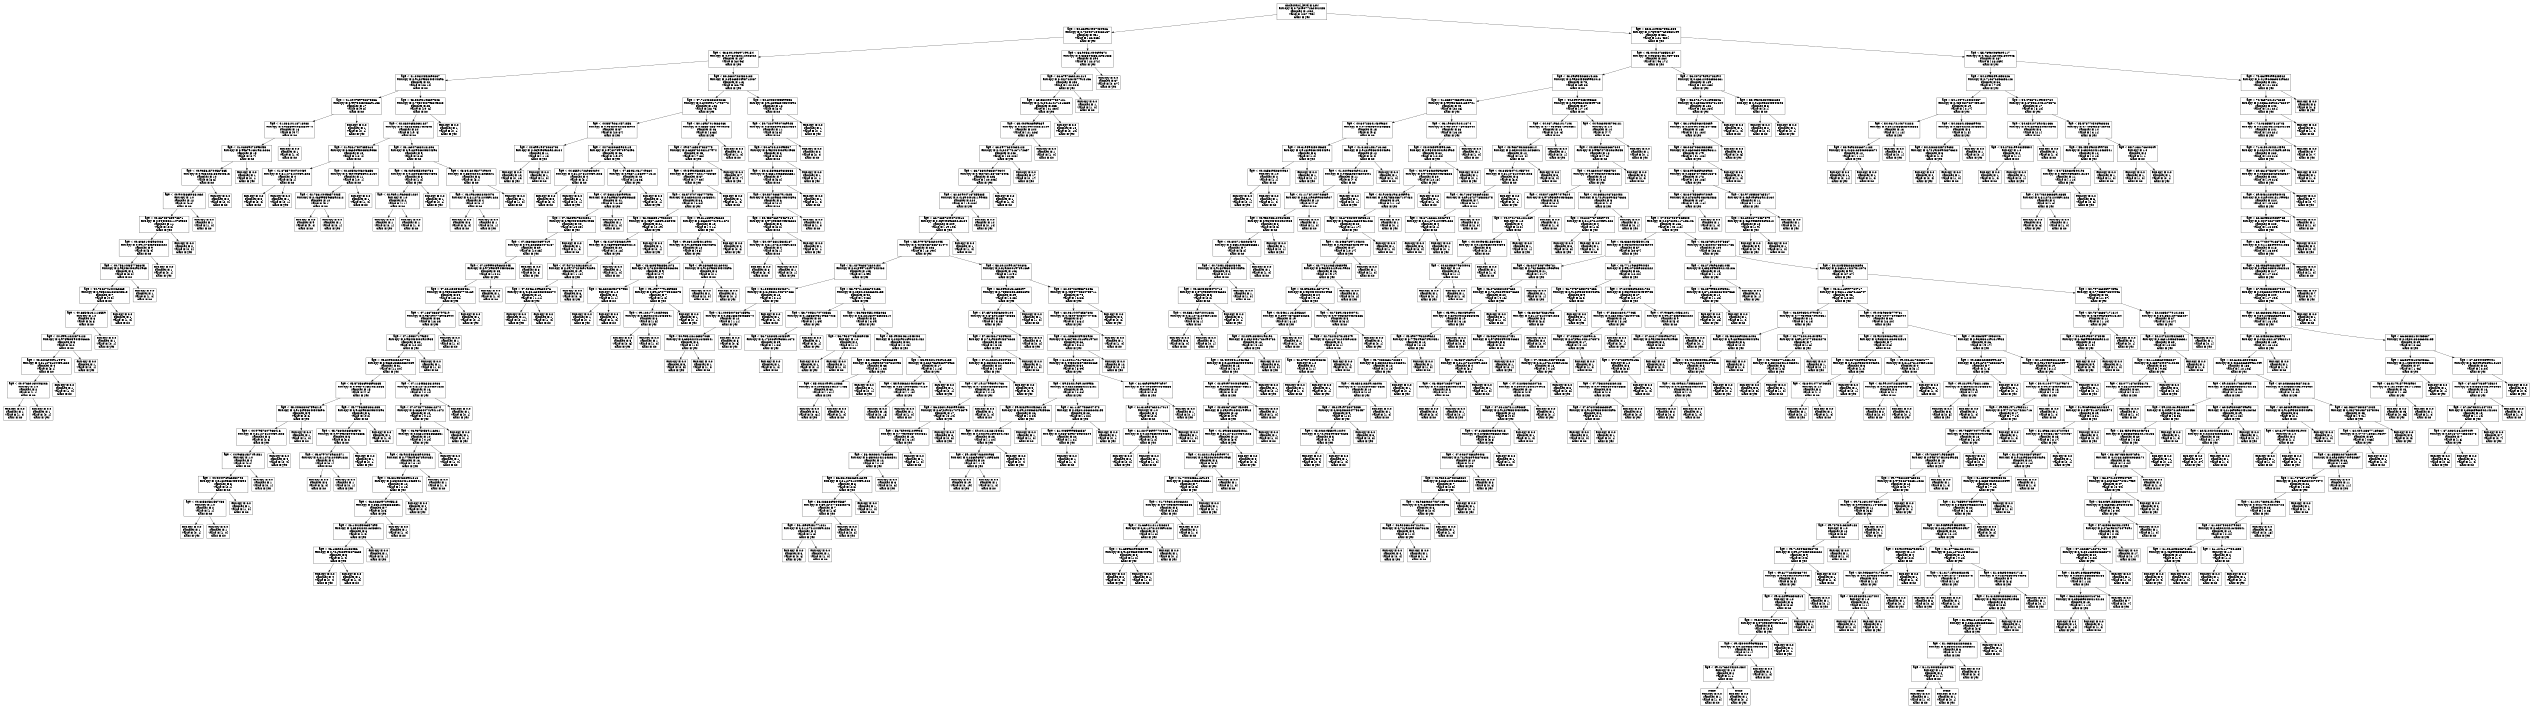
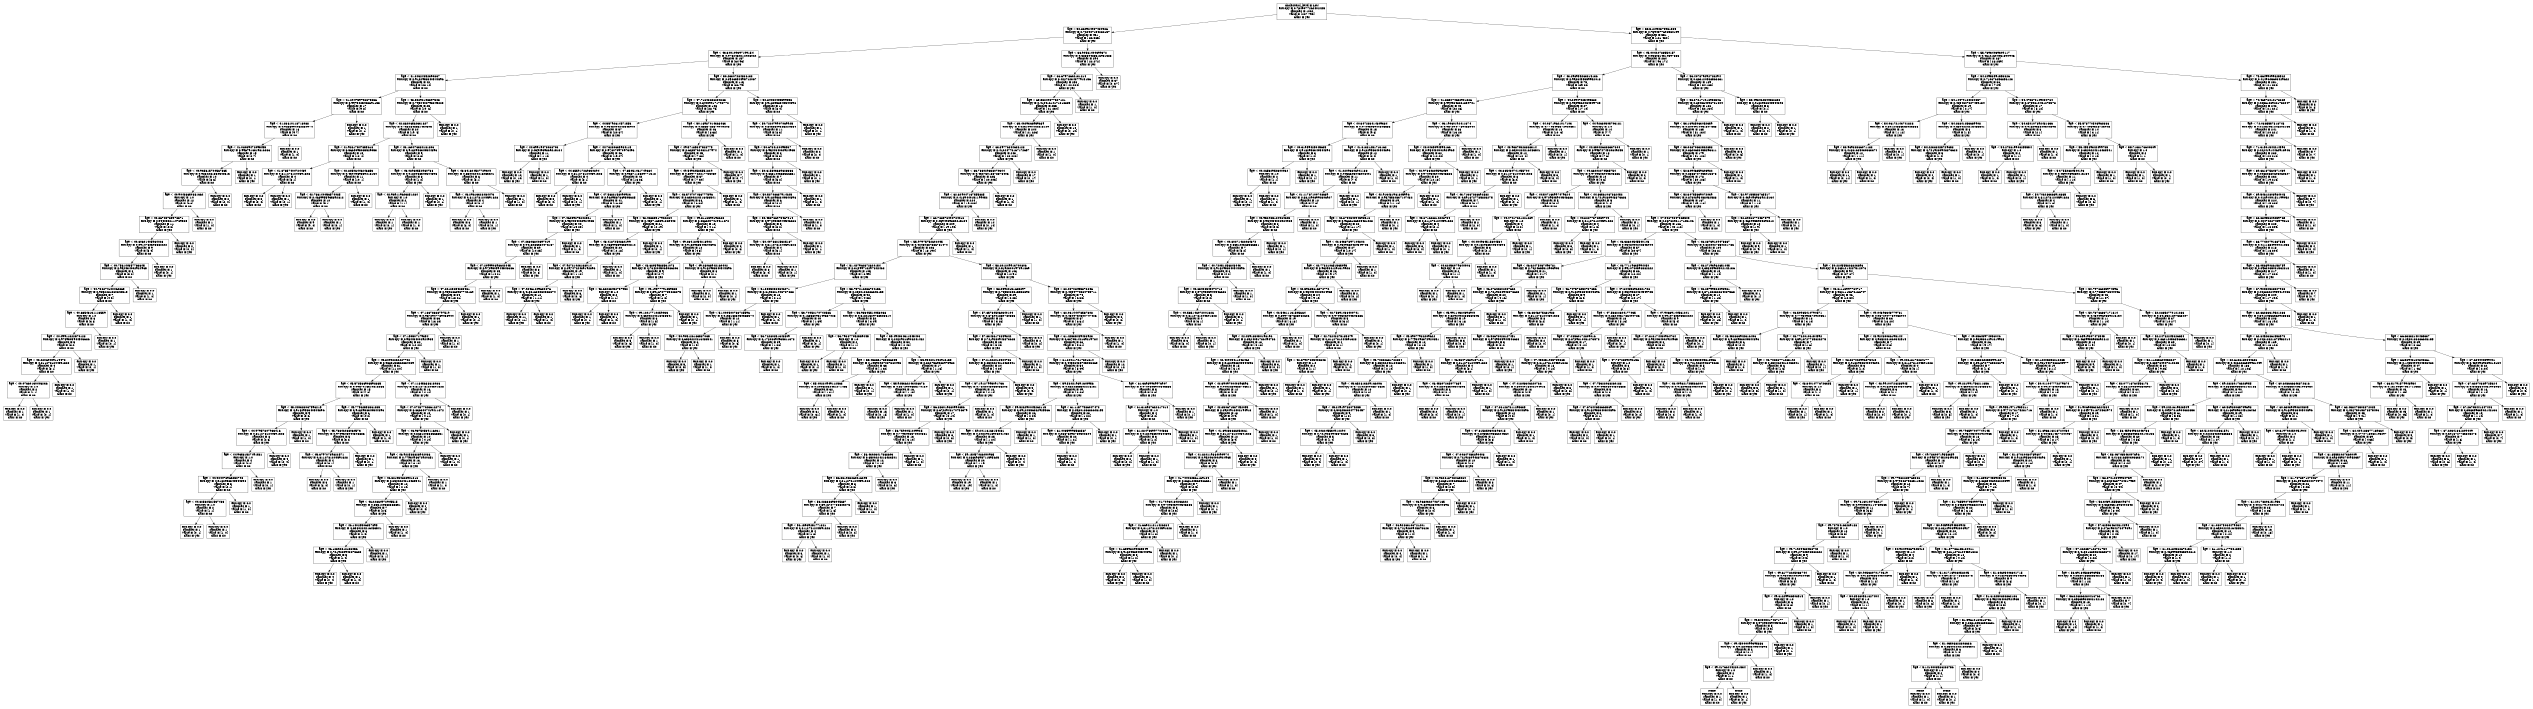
node "entropy = 0.0 samples = 27 value = [0, 27] class = yes": label "entropy = 0.0 samples = 27 value = [0, 27] class = yes" -> "entropy = 0.0 samples = 27 value = [0, 27] age = yes"
